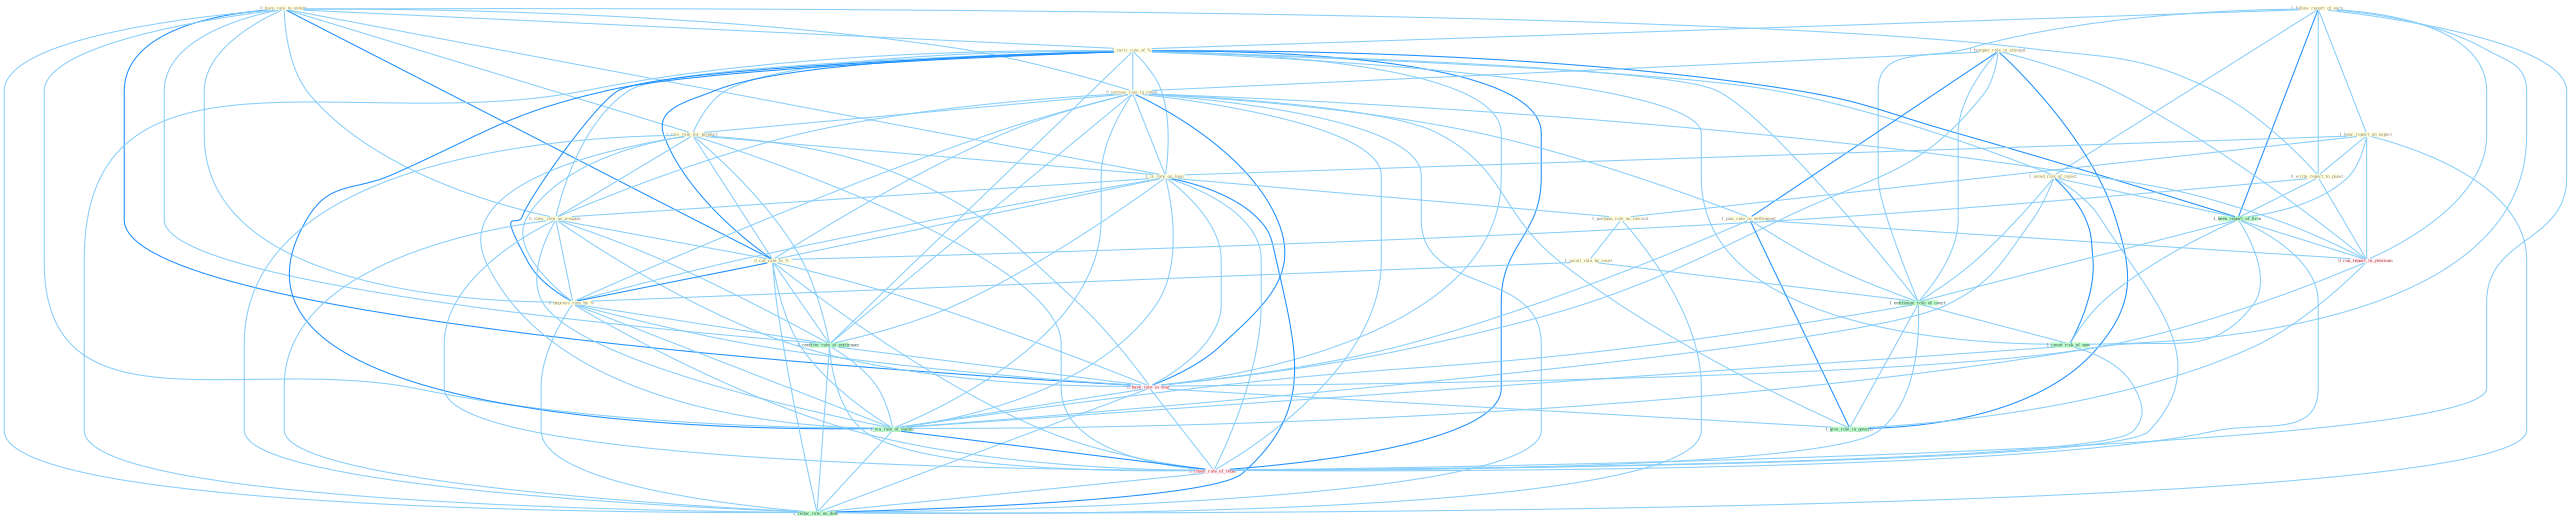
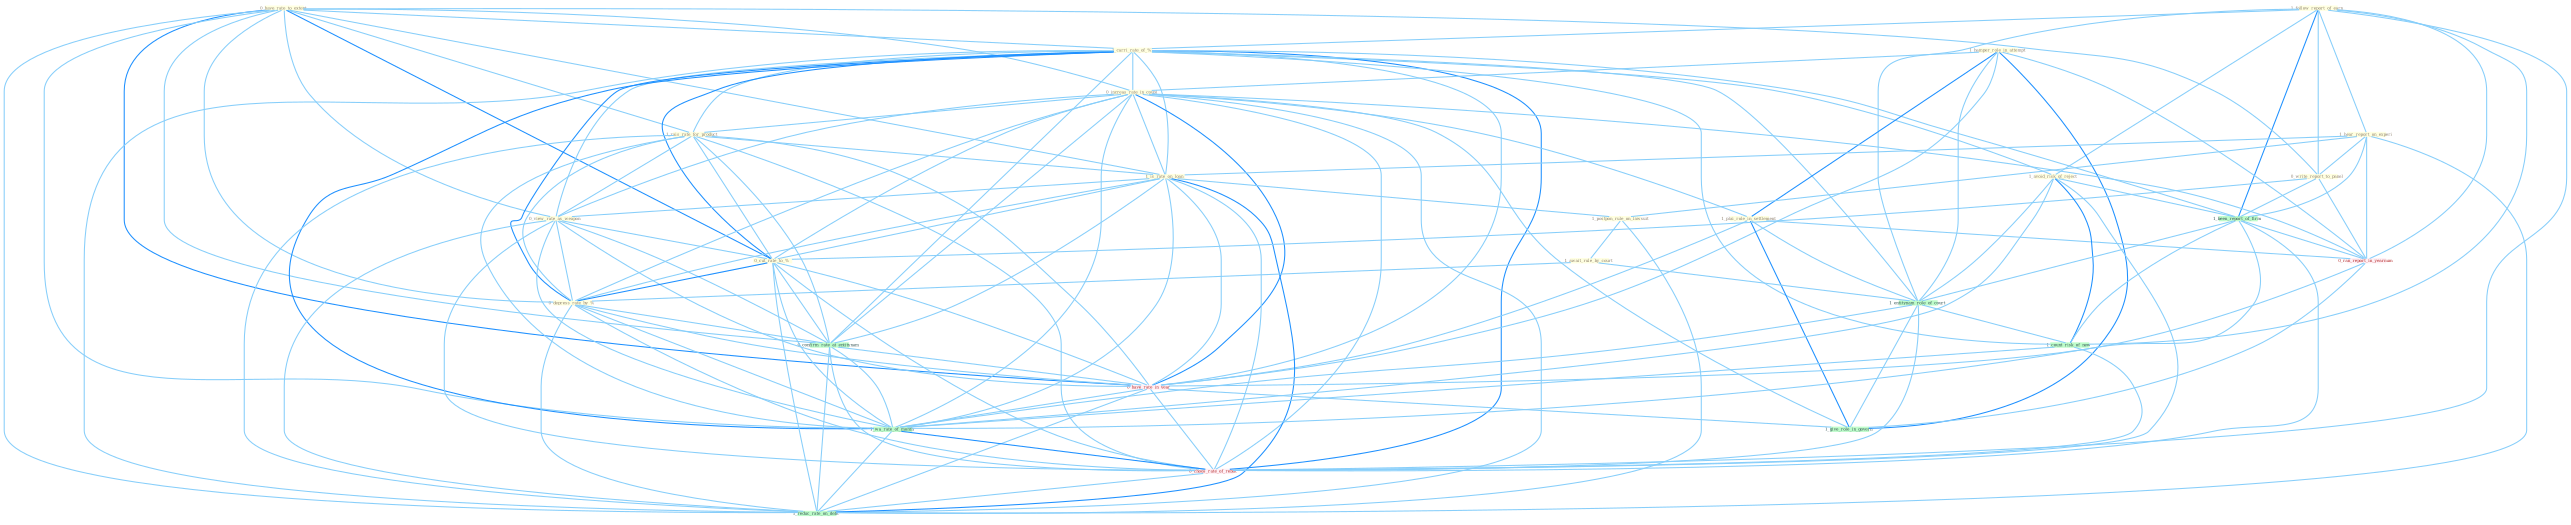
edge "1_carri_rate_of_%" -- "1_been_report_of_firm": color #1e90ff -> #87cefa
